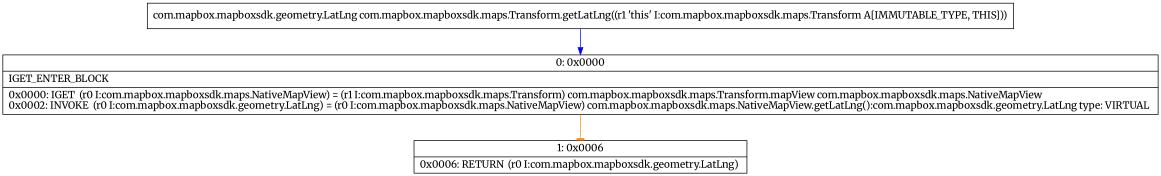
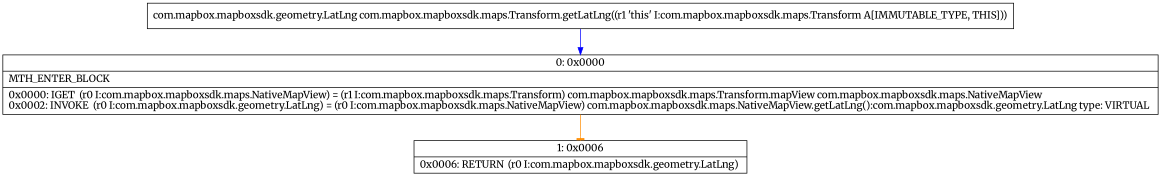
node "0: 0x0000": text "IGET_ENTER_BLOCK" -> "MTH_ENTER_BLOCK"
